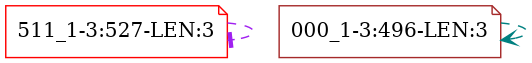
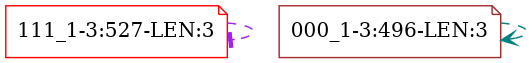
node "511_1-3:527-LEN:3": label "511_1-3:527-LEN:3" -> "111_1-3:527-LEN:3"
